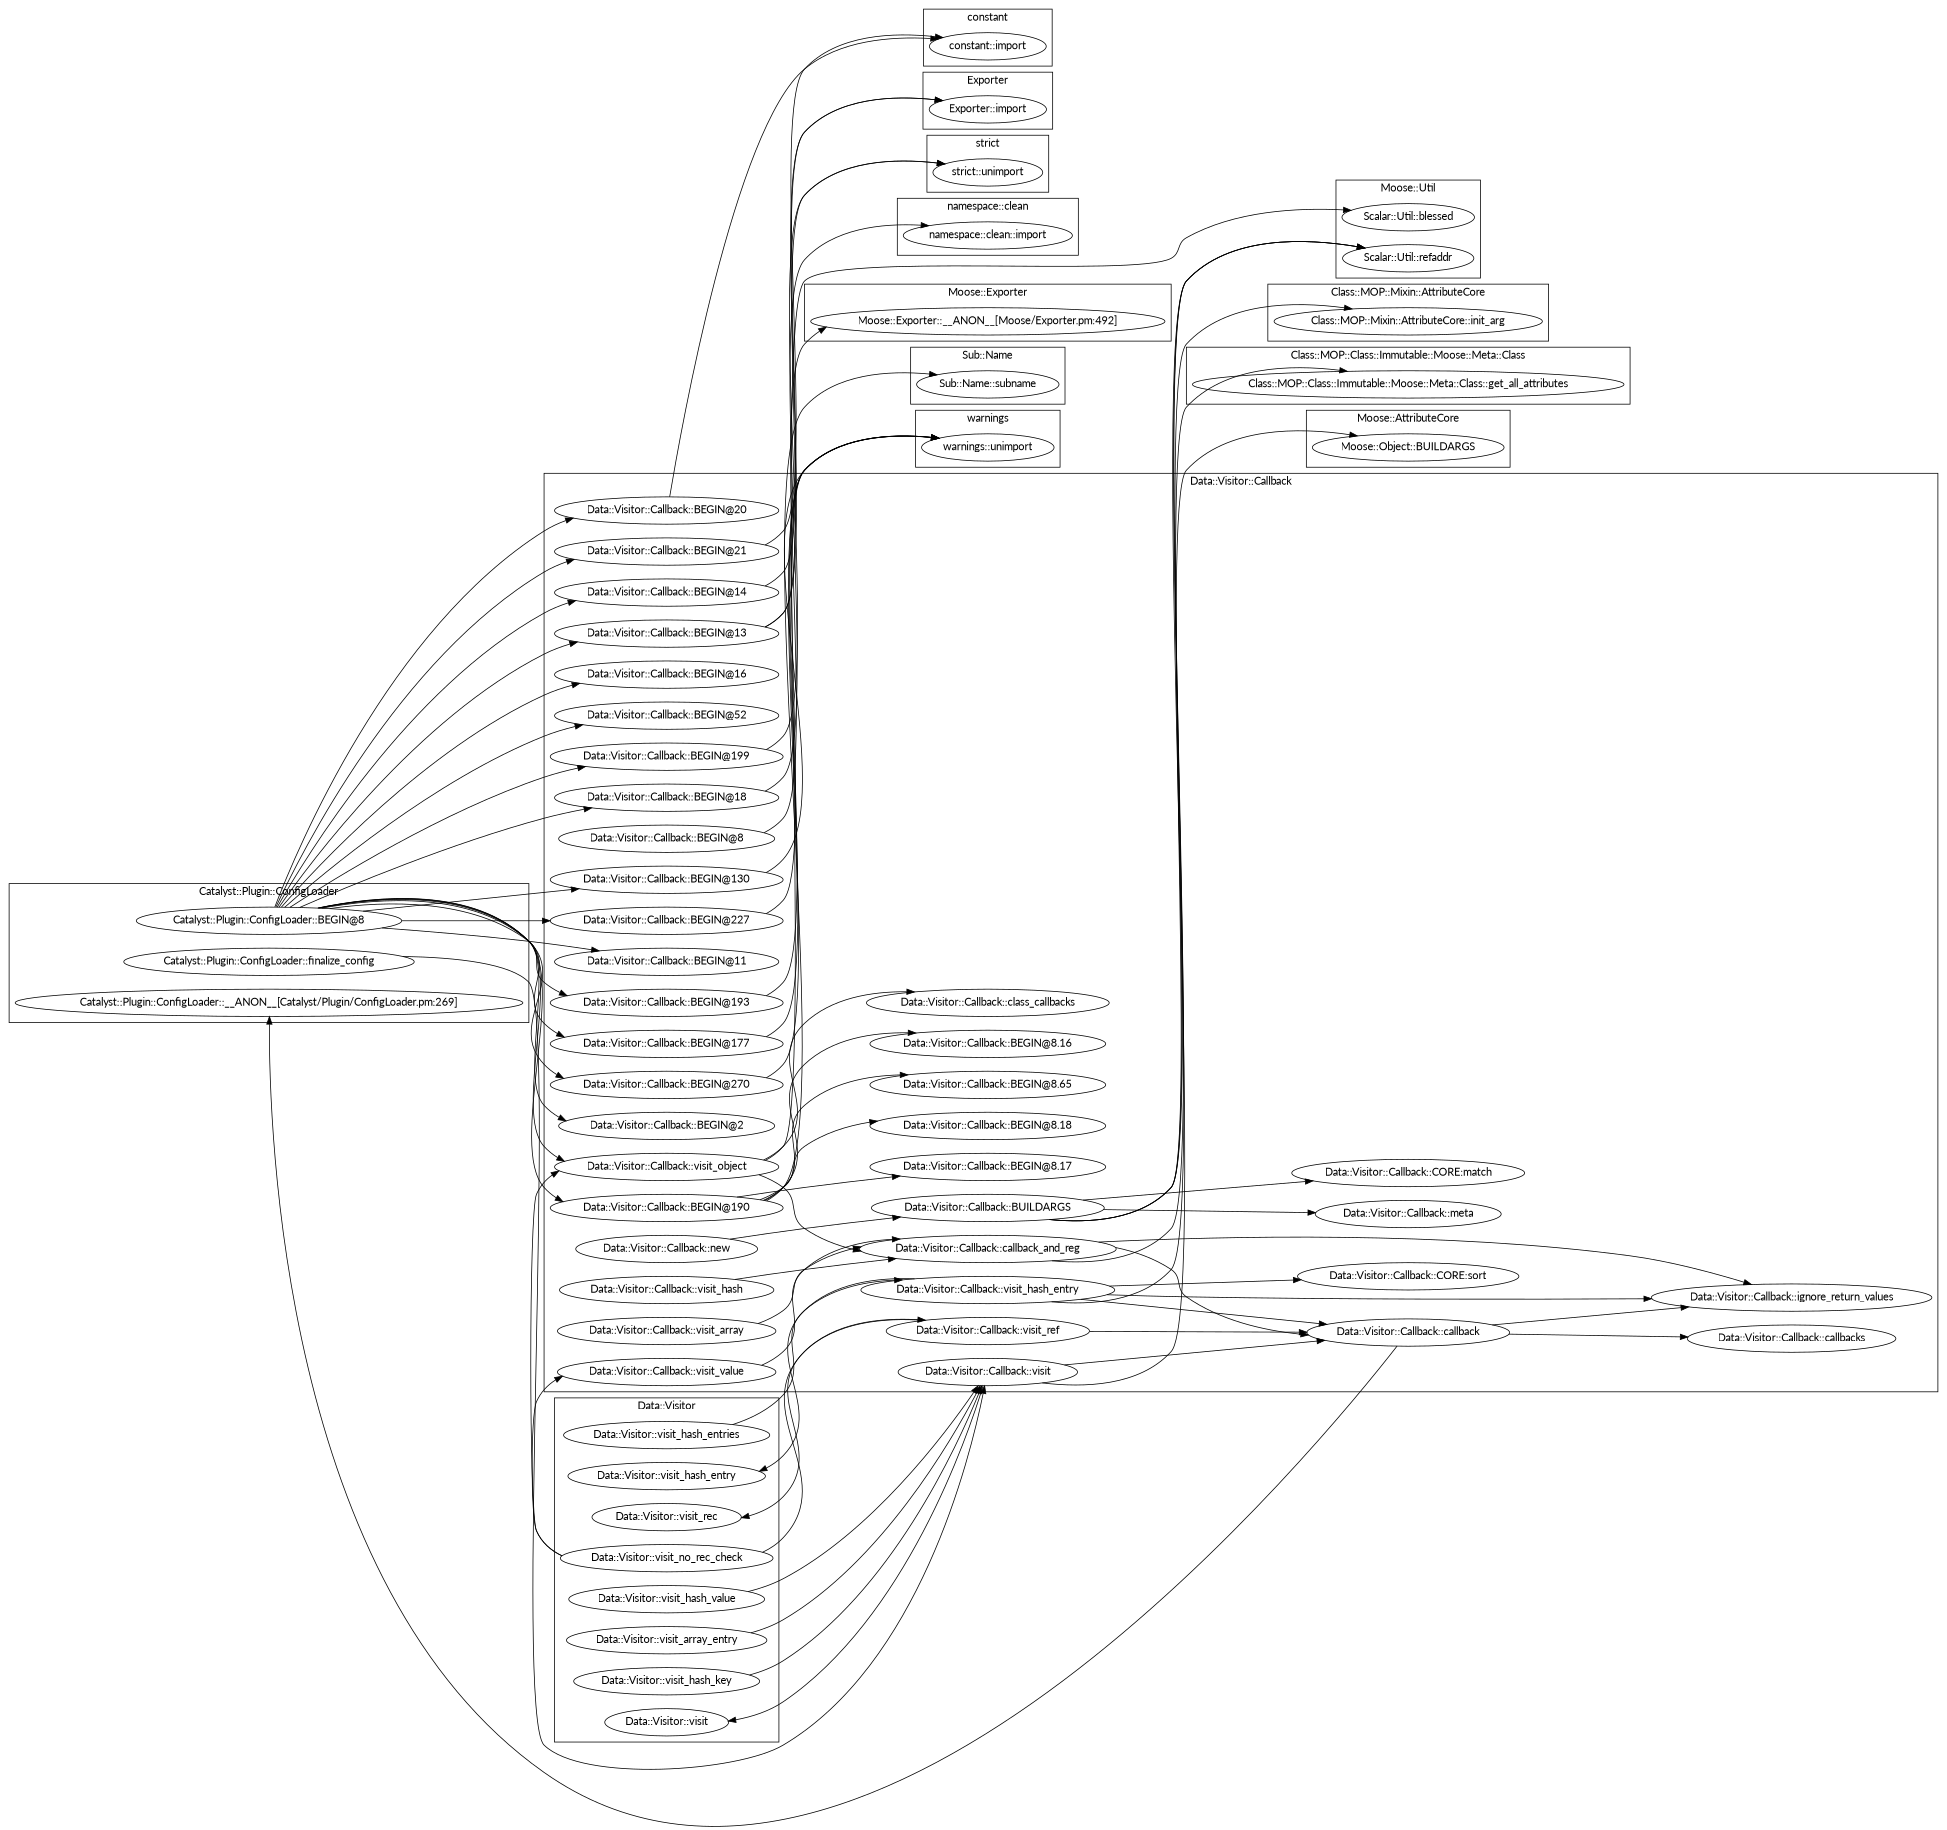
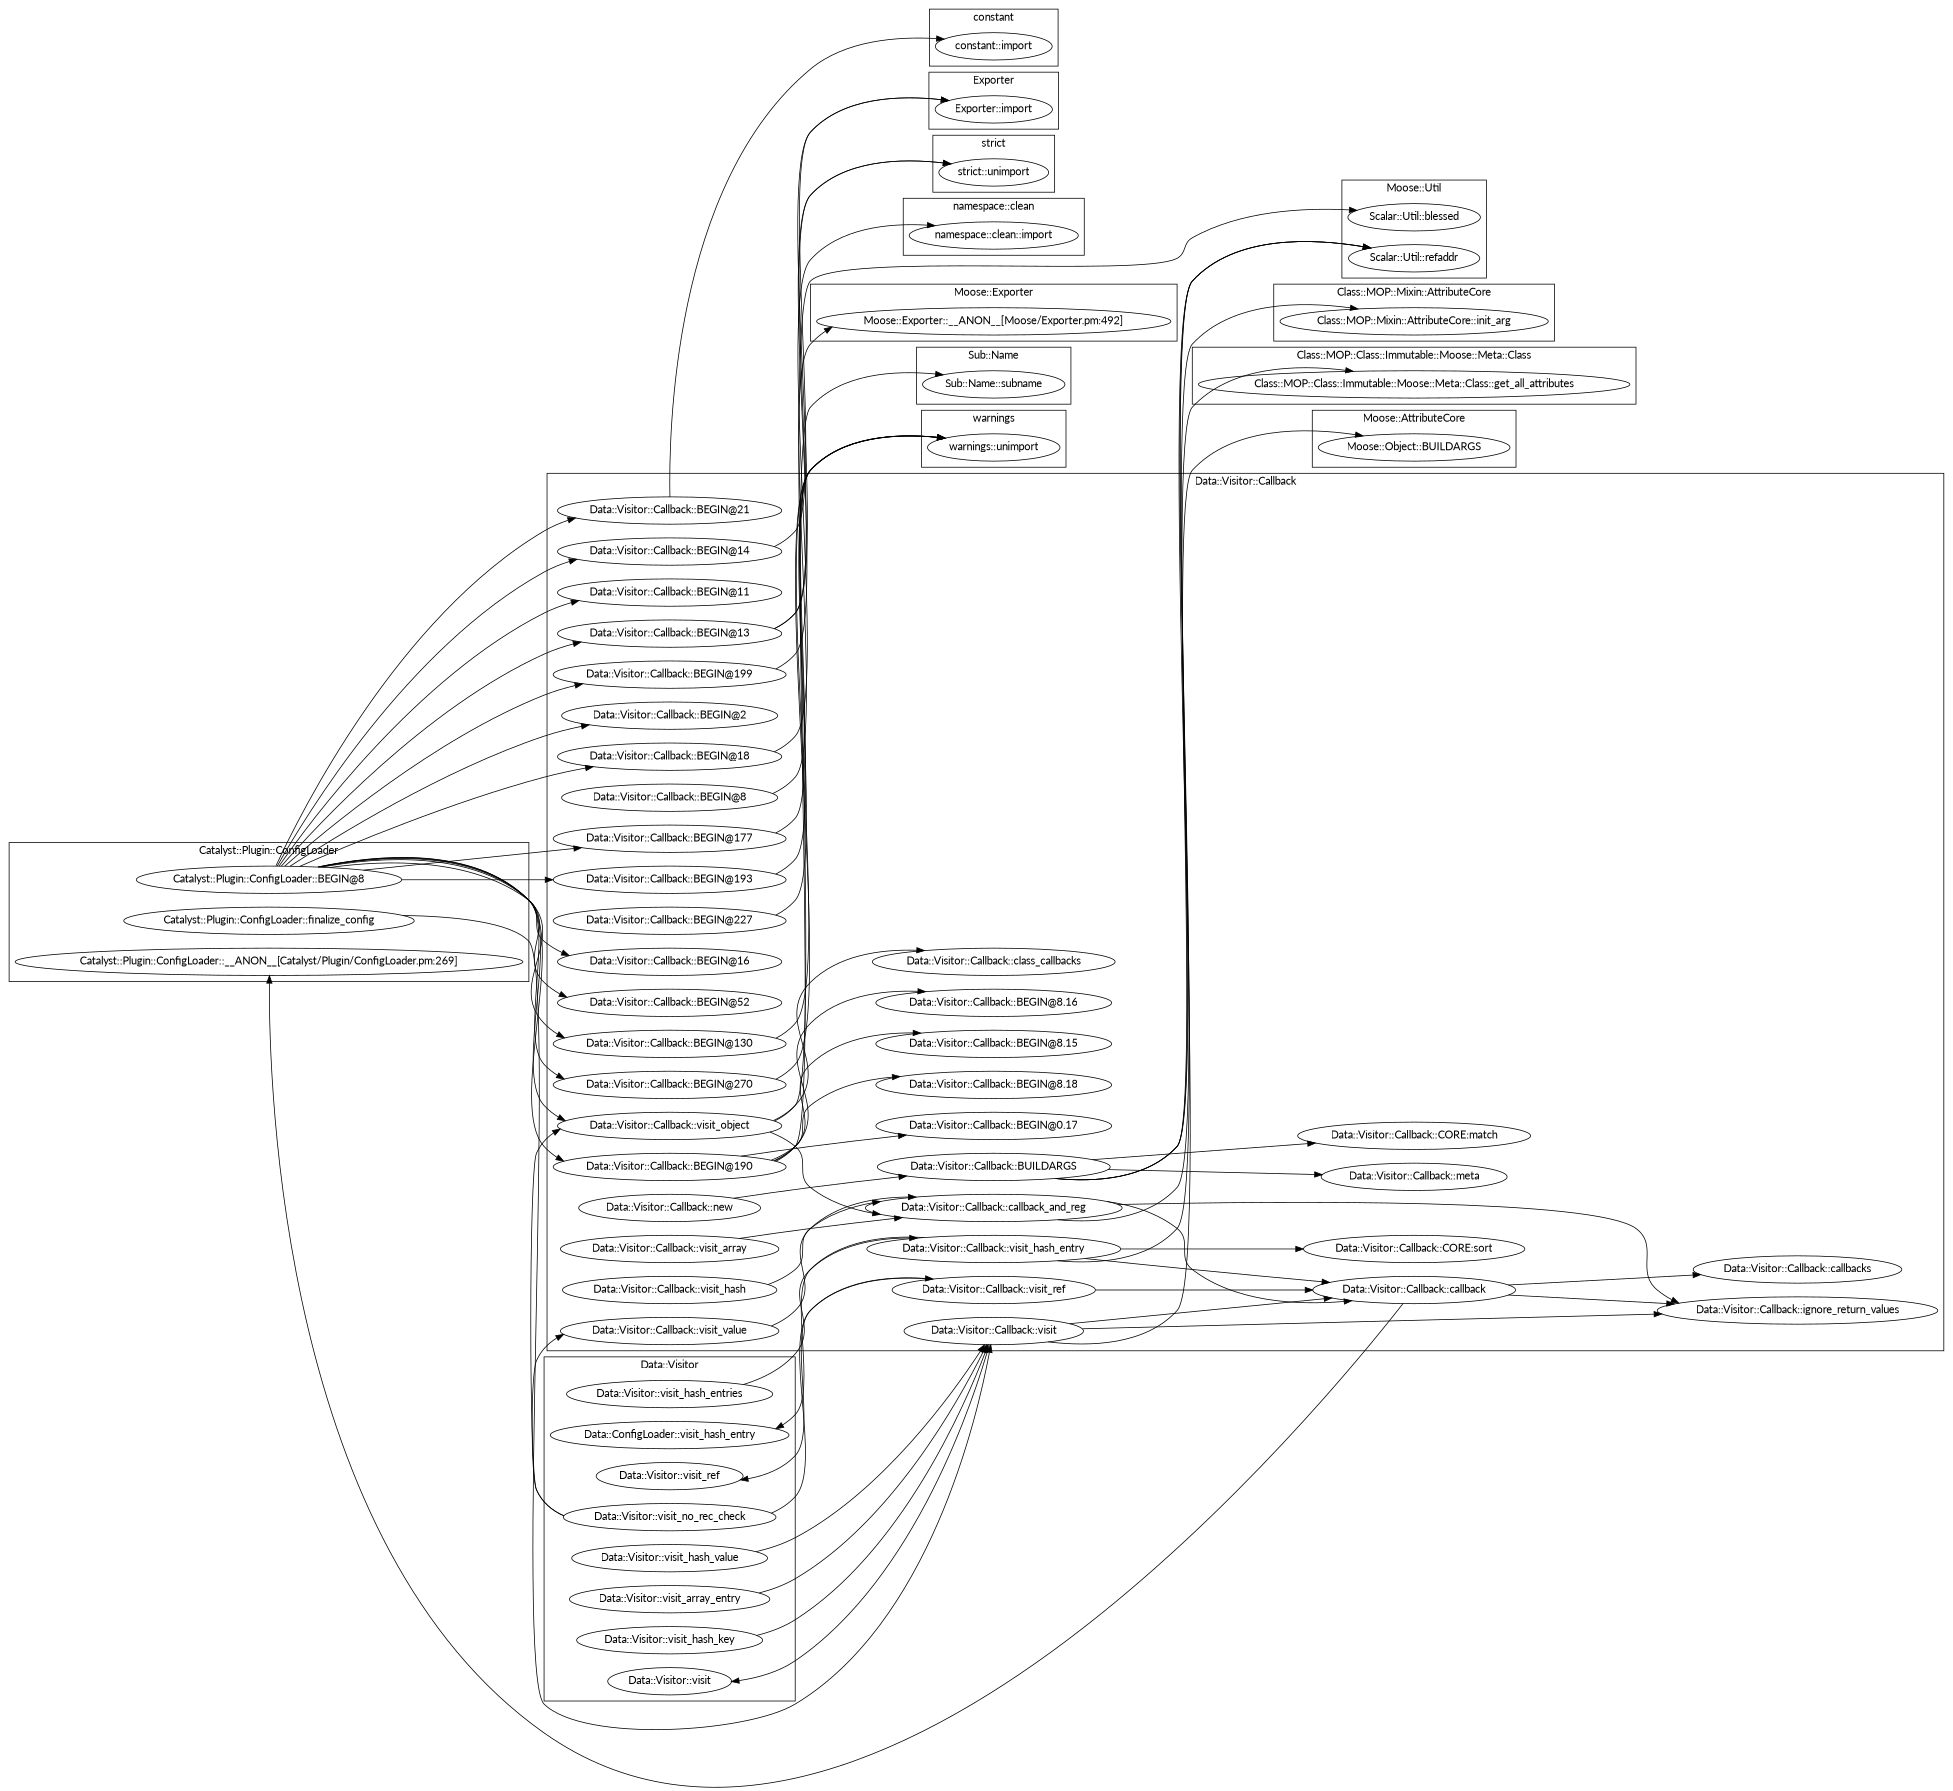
node "Data::Visitor::Callback::BEGIN@20": removed
edge "Catalyst::Plugin::ConfigLoader::BEGIN@8" -> "Data::Visitor::Callback::BEGIN@227": removed
node "Data::Visitor::Callback::BEGIN@8.65": label "Data::Visitor::Callback::BEGIN@8.65" -> "Data::Visitor::Callback::BEGIN@8.15"
node "Data::Visitor::Callback::BEGIN@8.17": label "Data::Visitor::Callback::BEGIN@8.17" -> "Data::Visitor::Callback::BEGIN@0.17"
edge "Data::Visitor::Callback::visit_hash_entry" -> "Data::Visitor::Callback::ignore_return_values": now "Data::Visitor::Callback::visit" -> "Data::Visitor::Callback::ignore_return_values"
node "Data::Visitor::visit_hash_entry": label "Data::Visitor::visit_hash_entry" -> "Data::ConfigLoader::visit_hash_entry"
node "Data::Visitor::visit_rec": label "Data::Visitor::visit_rec" -> "Data::Visitor::visit_ref"
